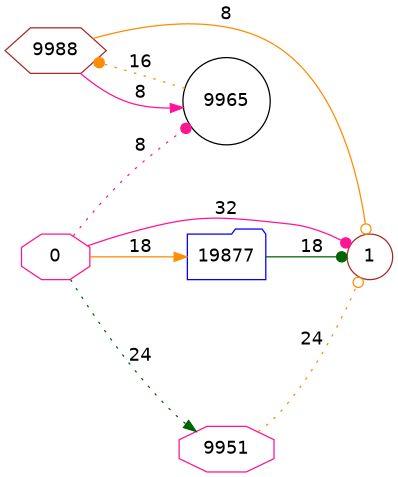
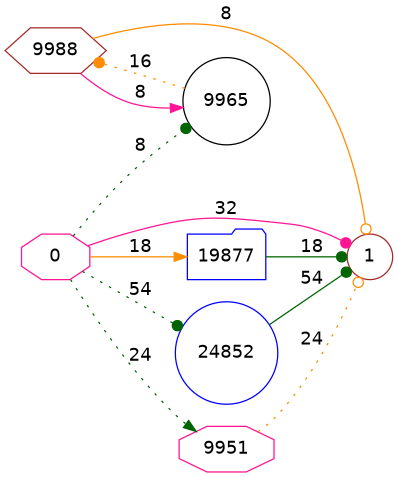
edge "0" -> "9965": color deeppink -> darkgreen
node "24852": added
